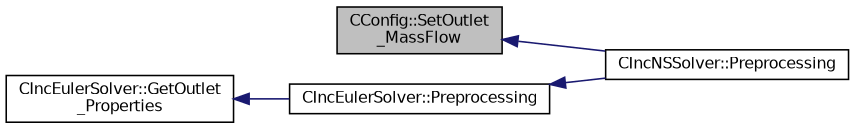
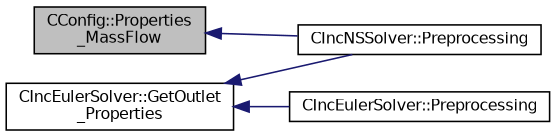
node "CConfig::SetOutlet _MassFlow": label "CConfig::SetOutlet _MassFlow" -> "CConfig::Properties _MassFlow"
edge "CIncNSSolver::Preprocessing" -> "CIncEulerSolver::Preprocessing": now "CIncNSSolver::Preprocessing" -> "CIncEulerSolver::GetOutlet _Properties"
